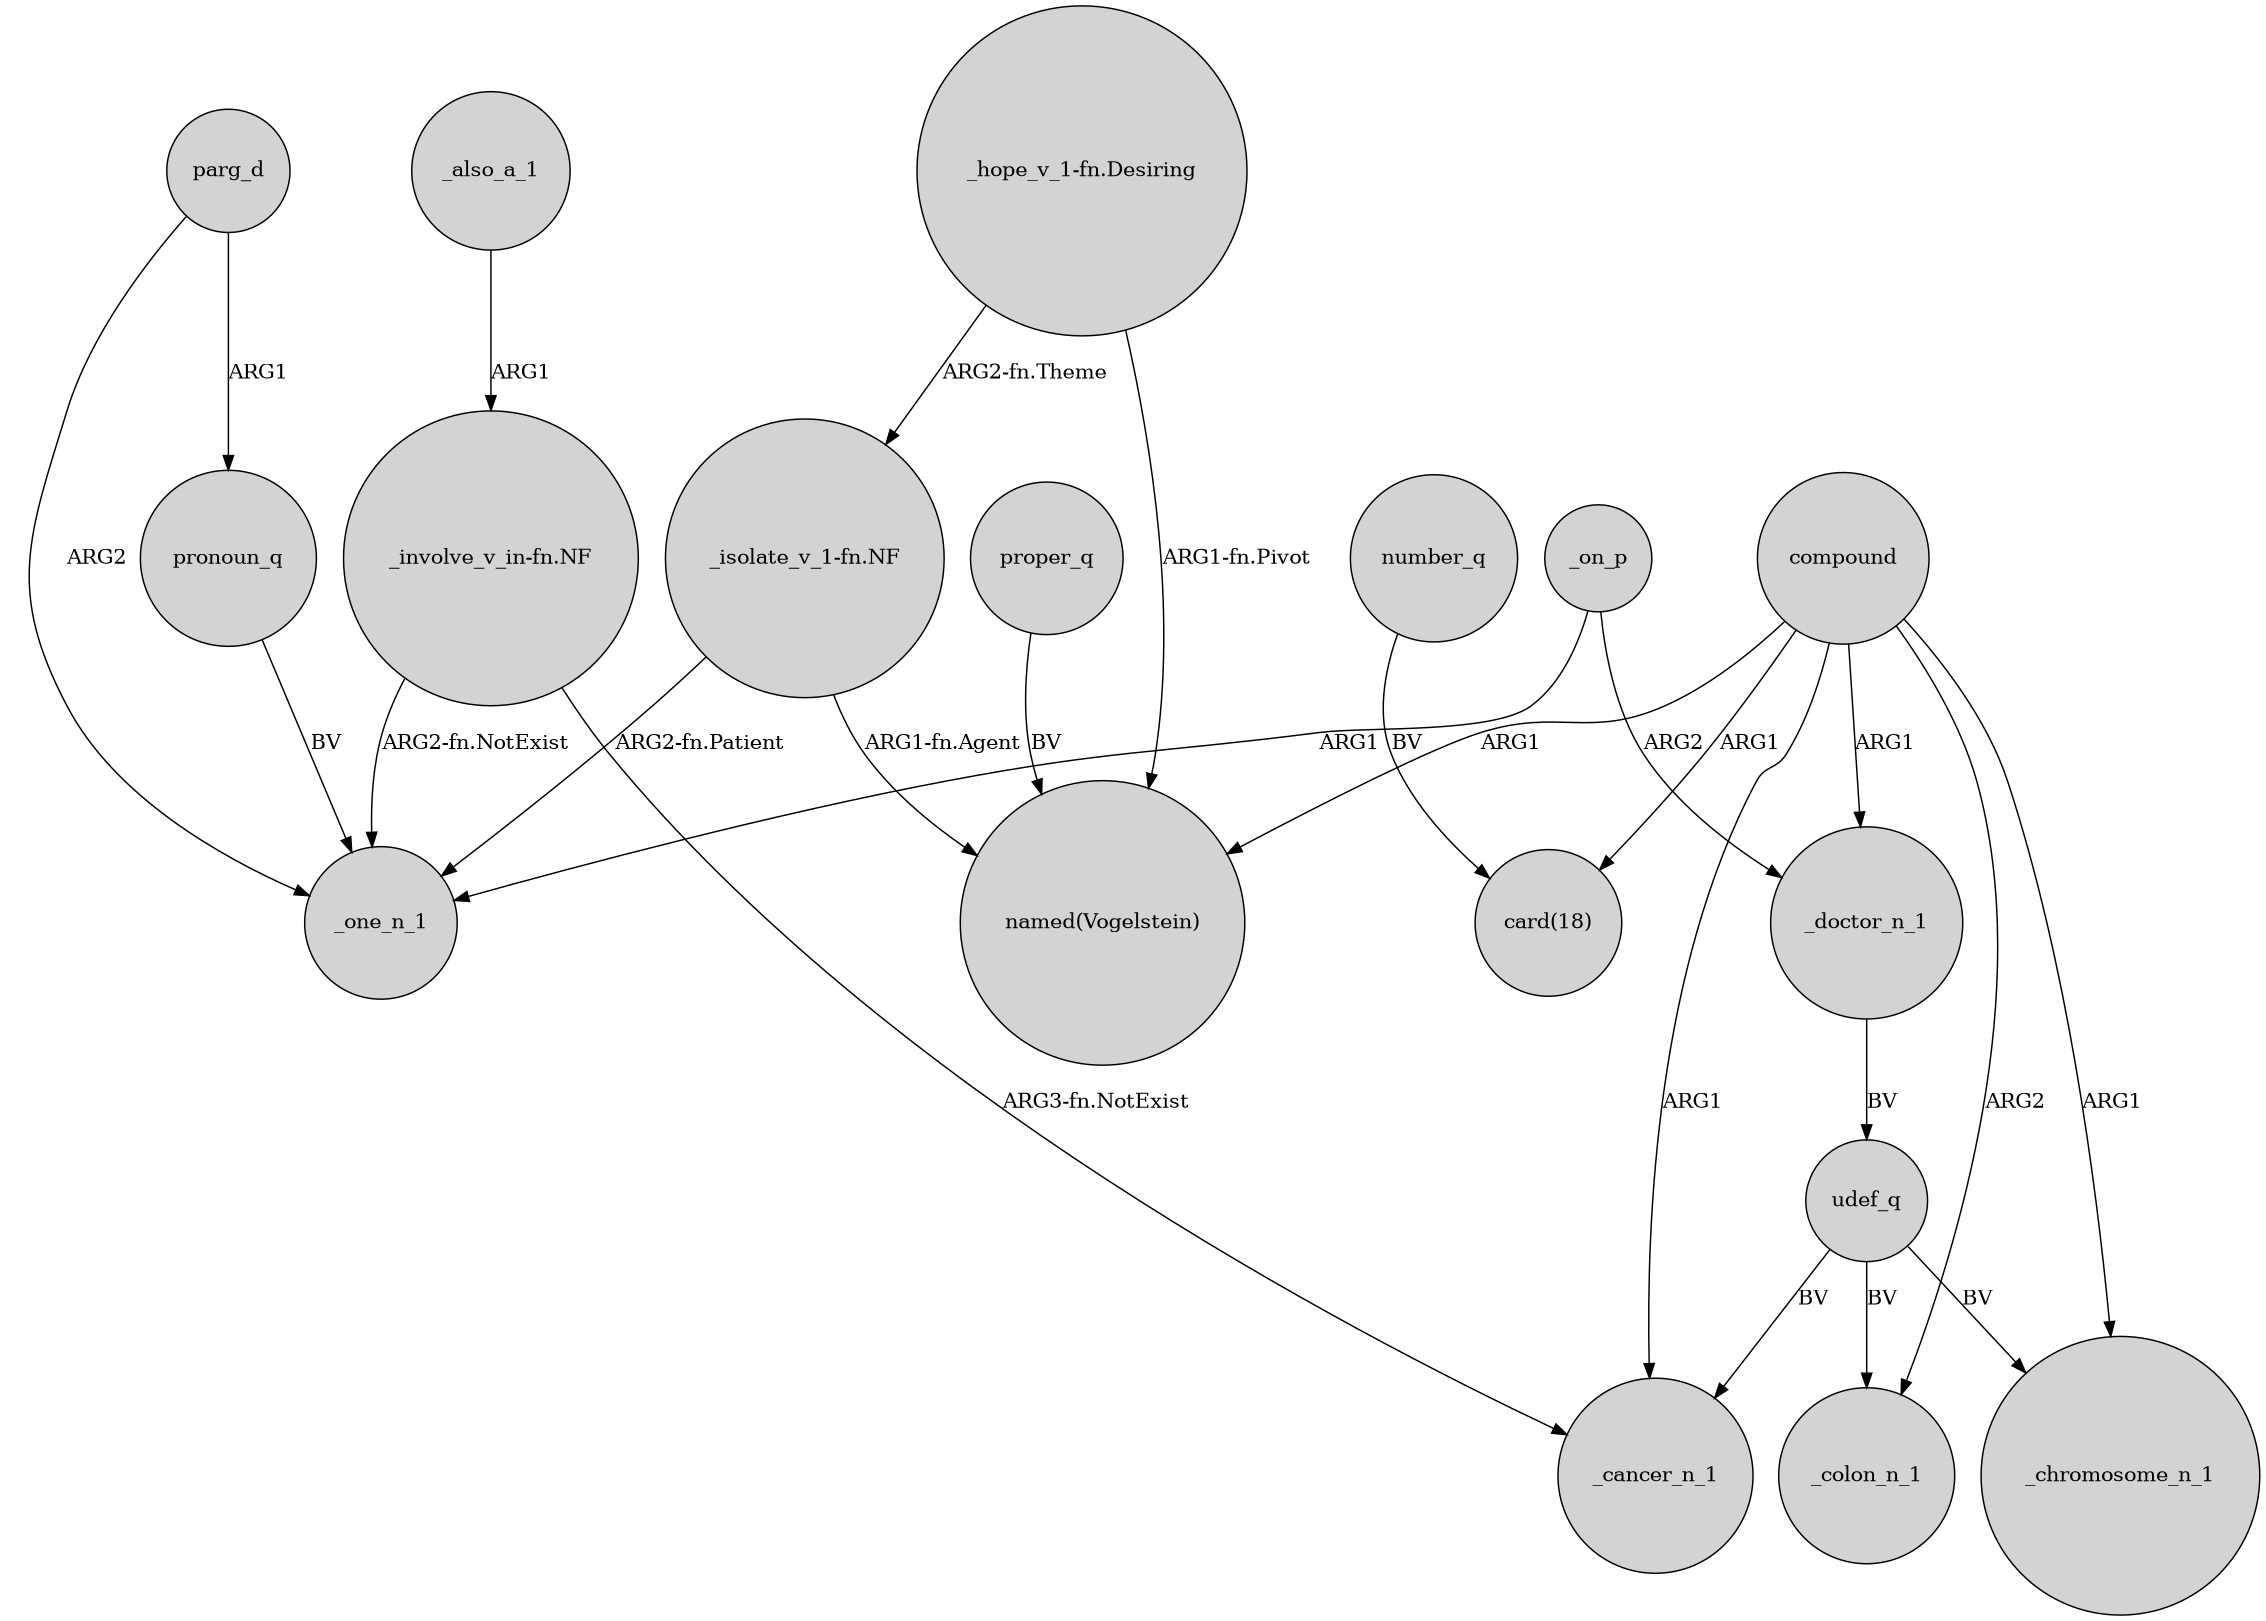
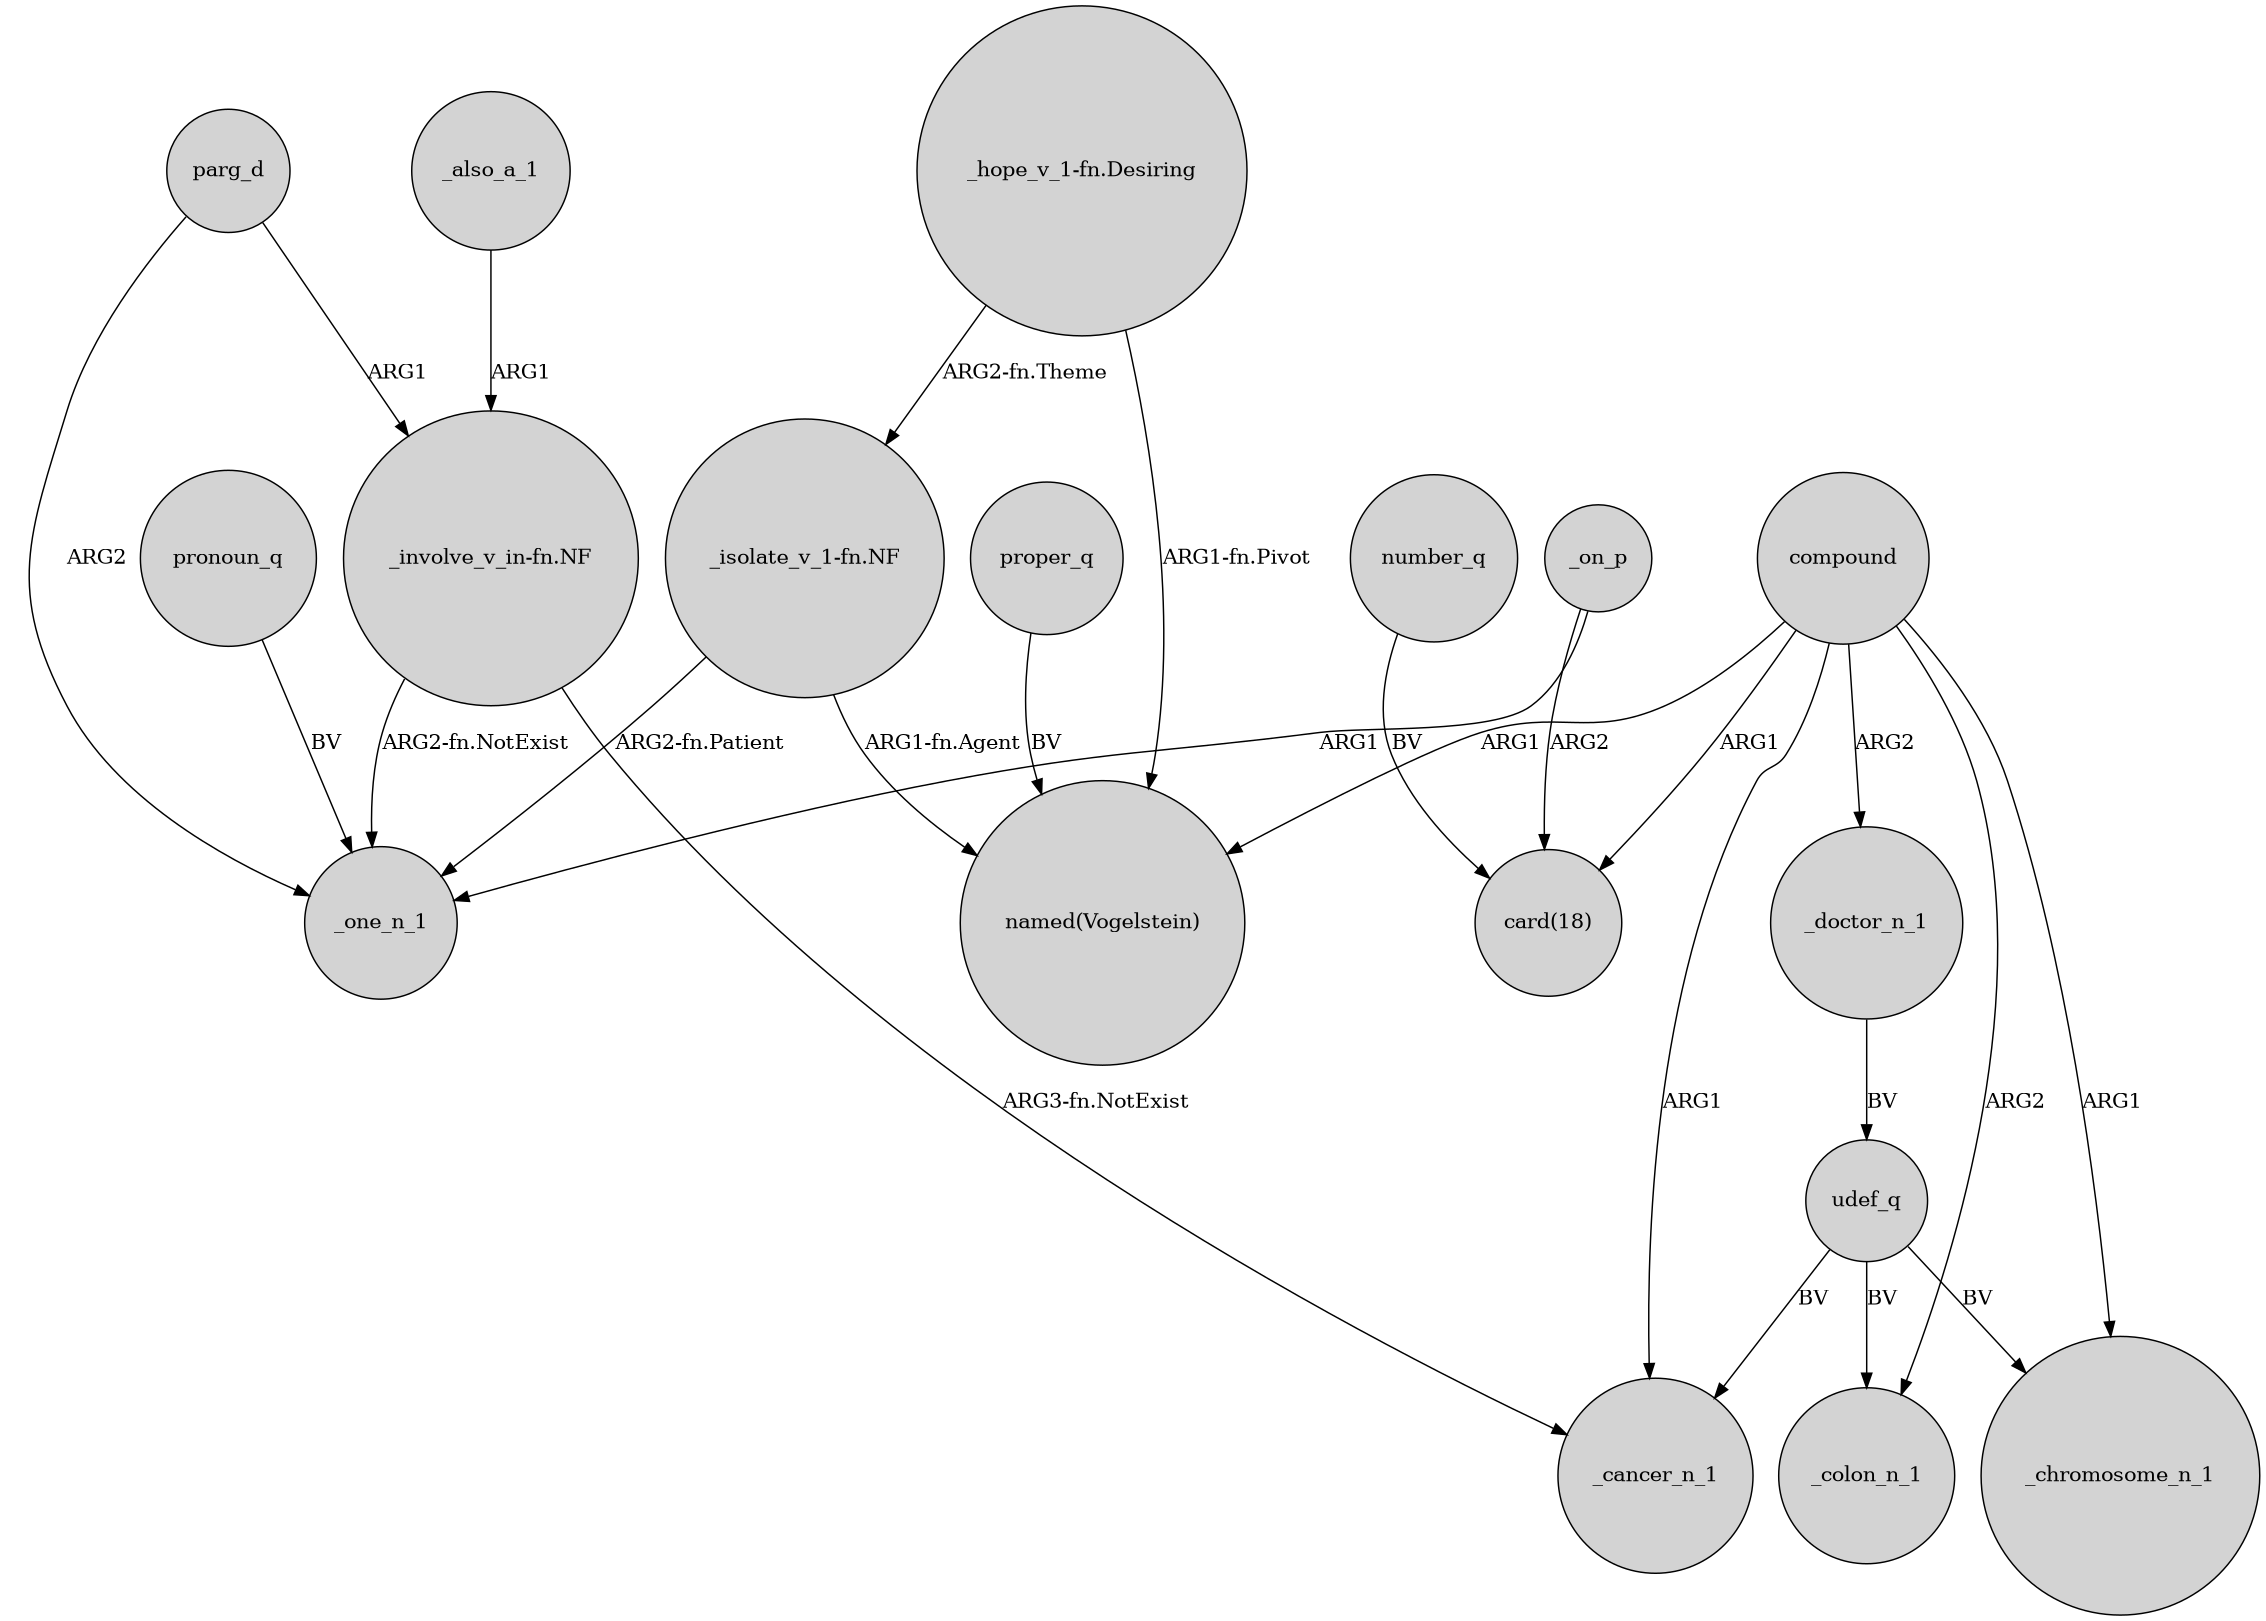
edge "parg_d" -> "pronoun_q": now "parg_d" -> "_involve_v_in-fn.NF"
edge "compound" -> "_doctor_n_1": label "ARG1" -> "ARG2"
edge "_on_p" -> "_doctor_n_1": now "_on_p" -> "card(18)"
